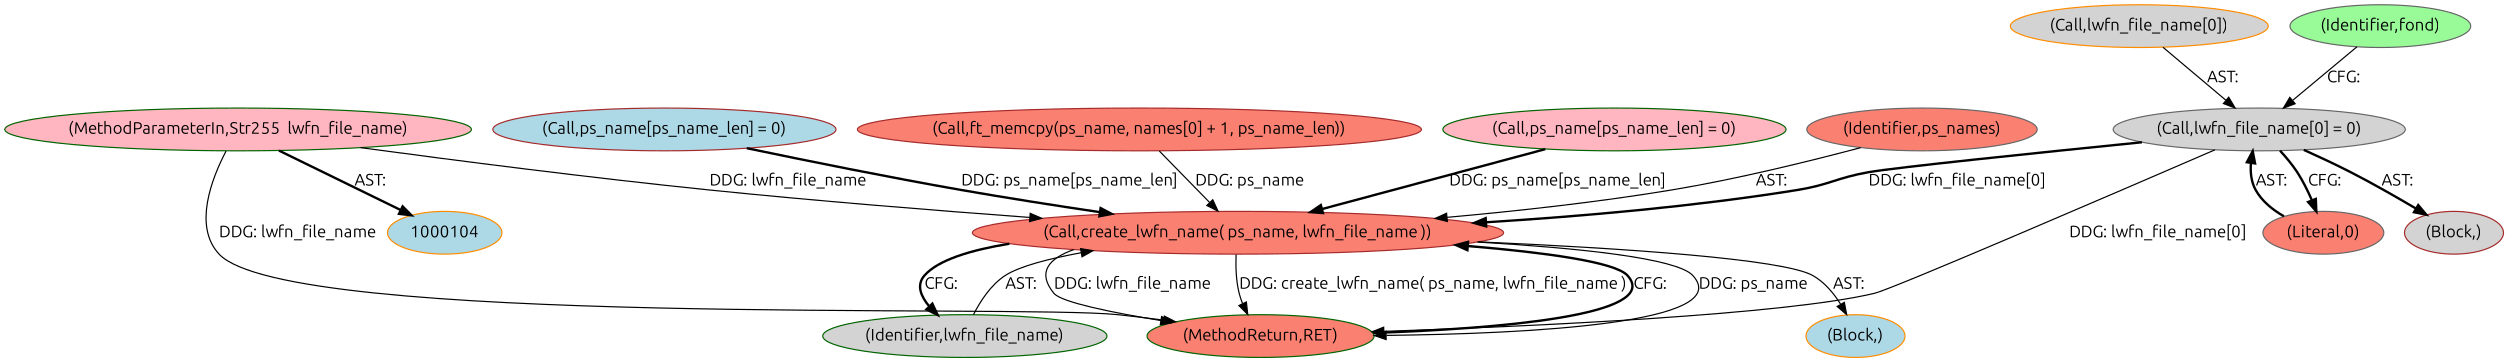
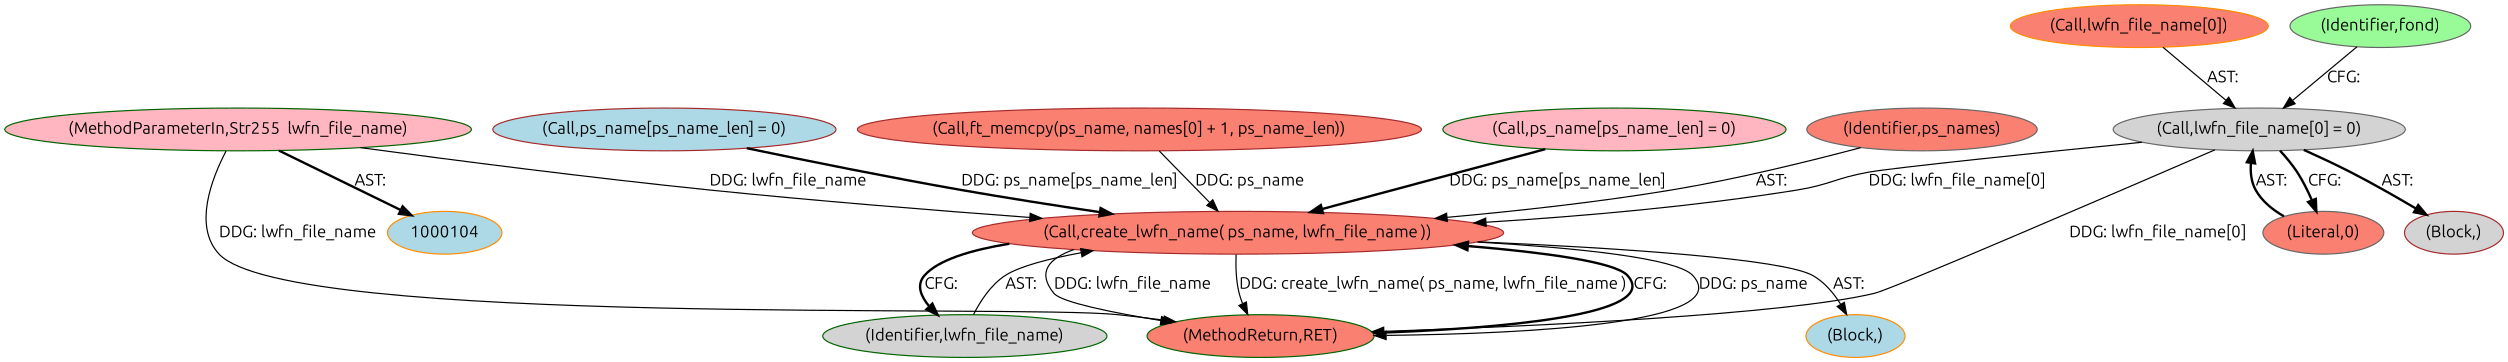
node "(Call,lwfn_file_name[0])": fillcolor lightgrey -> salmon
edge "(Call,lwfn_file_name[0] = 0)" -> "(Call,create_lwfn_name( ps_name, lwfn_file_name ))": style bold -> solid
